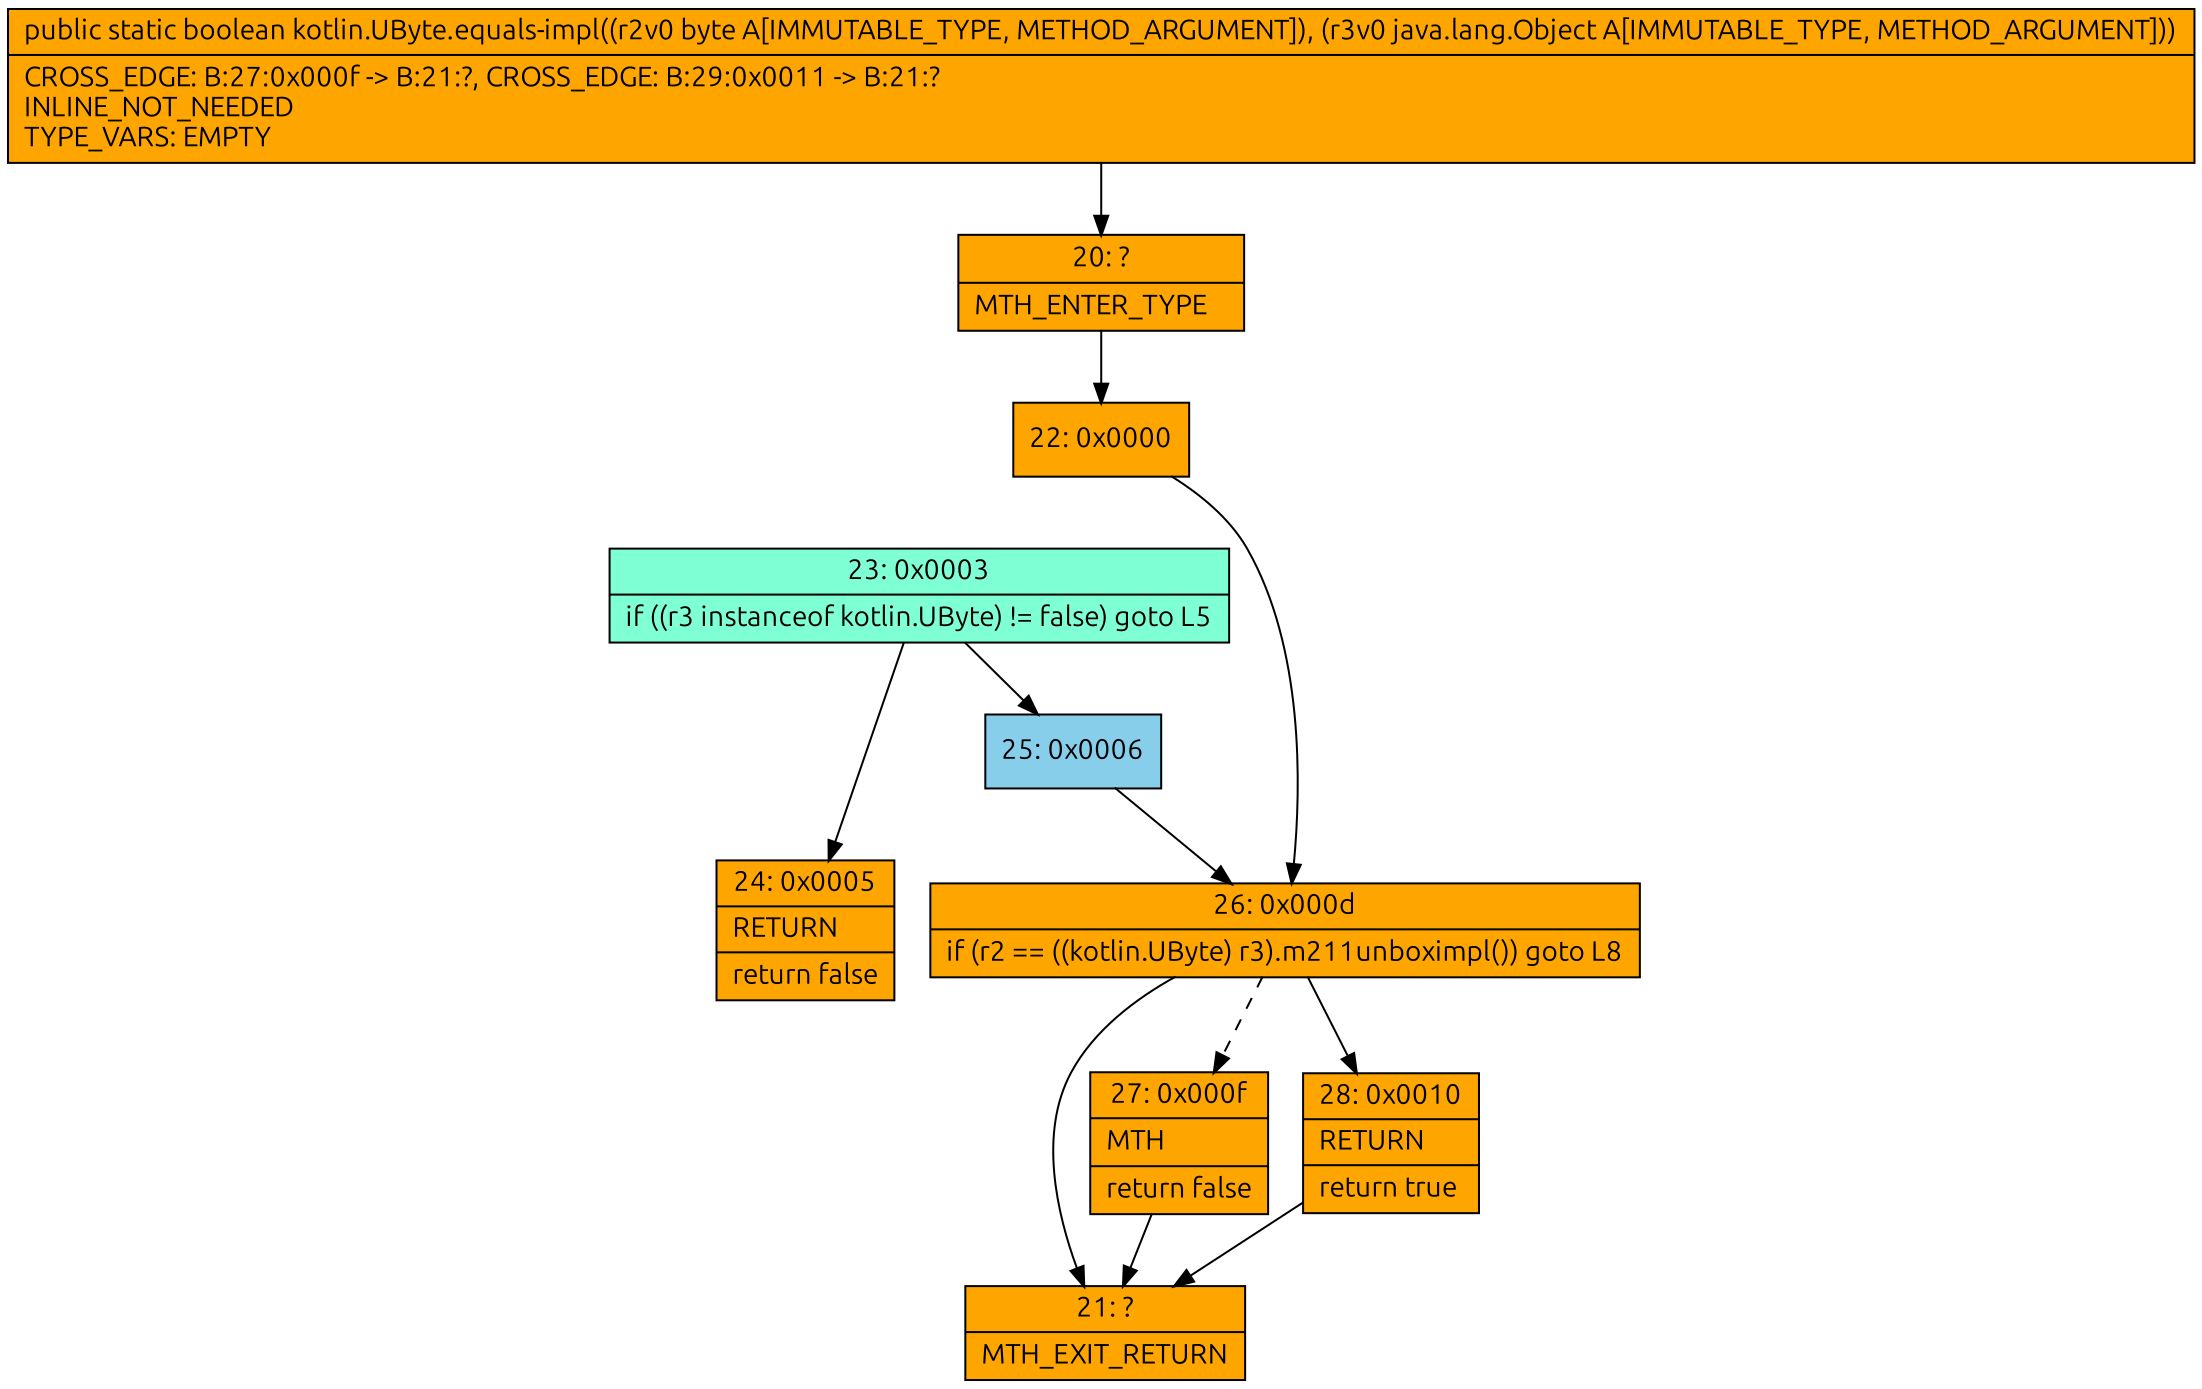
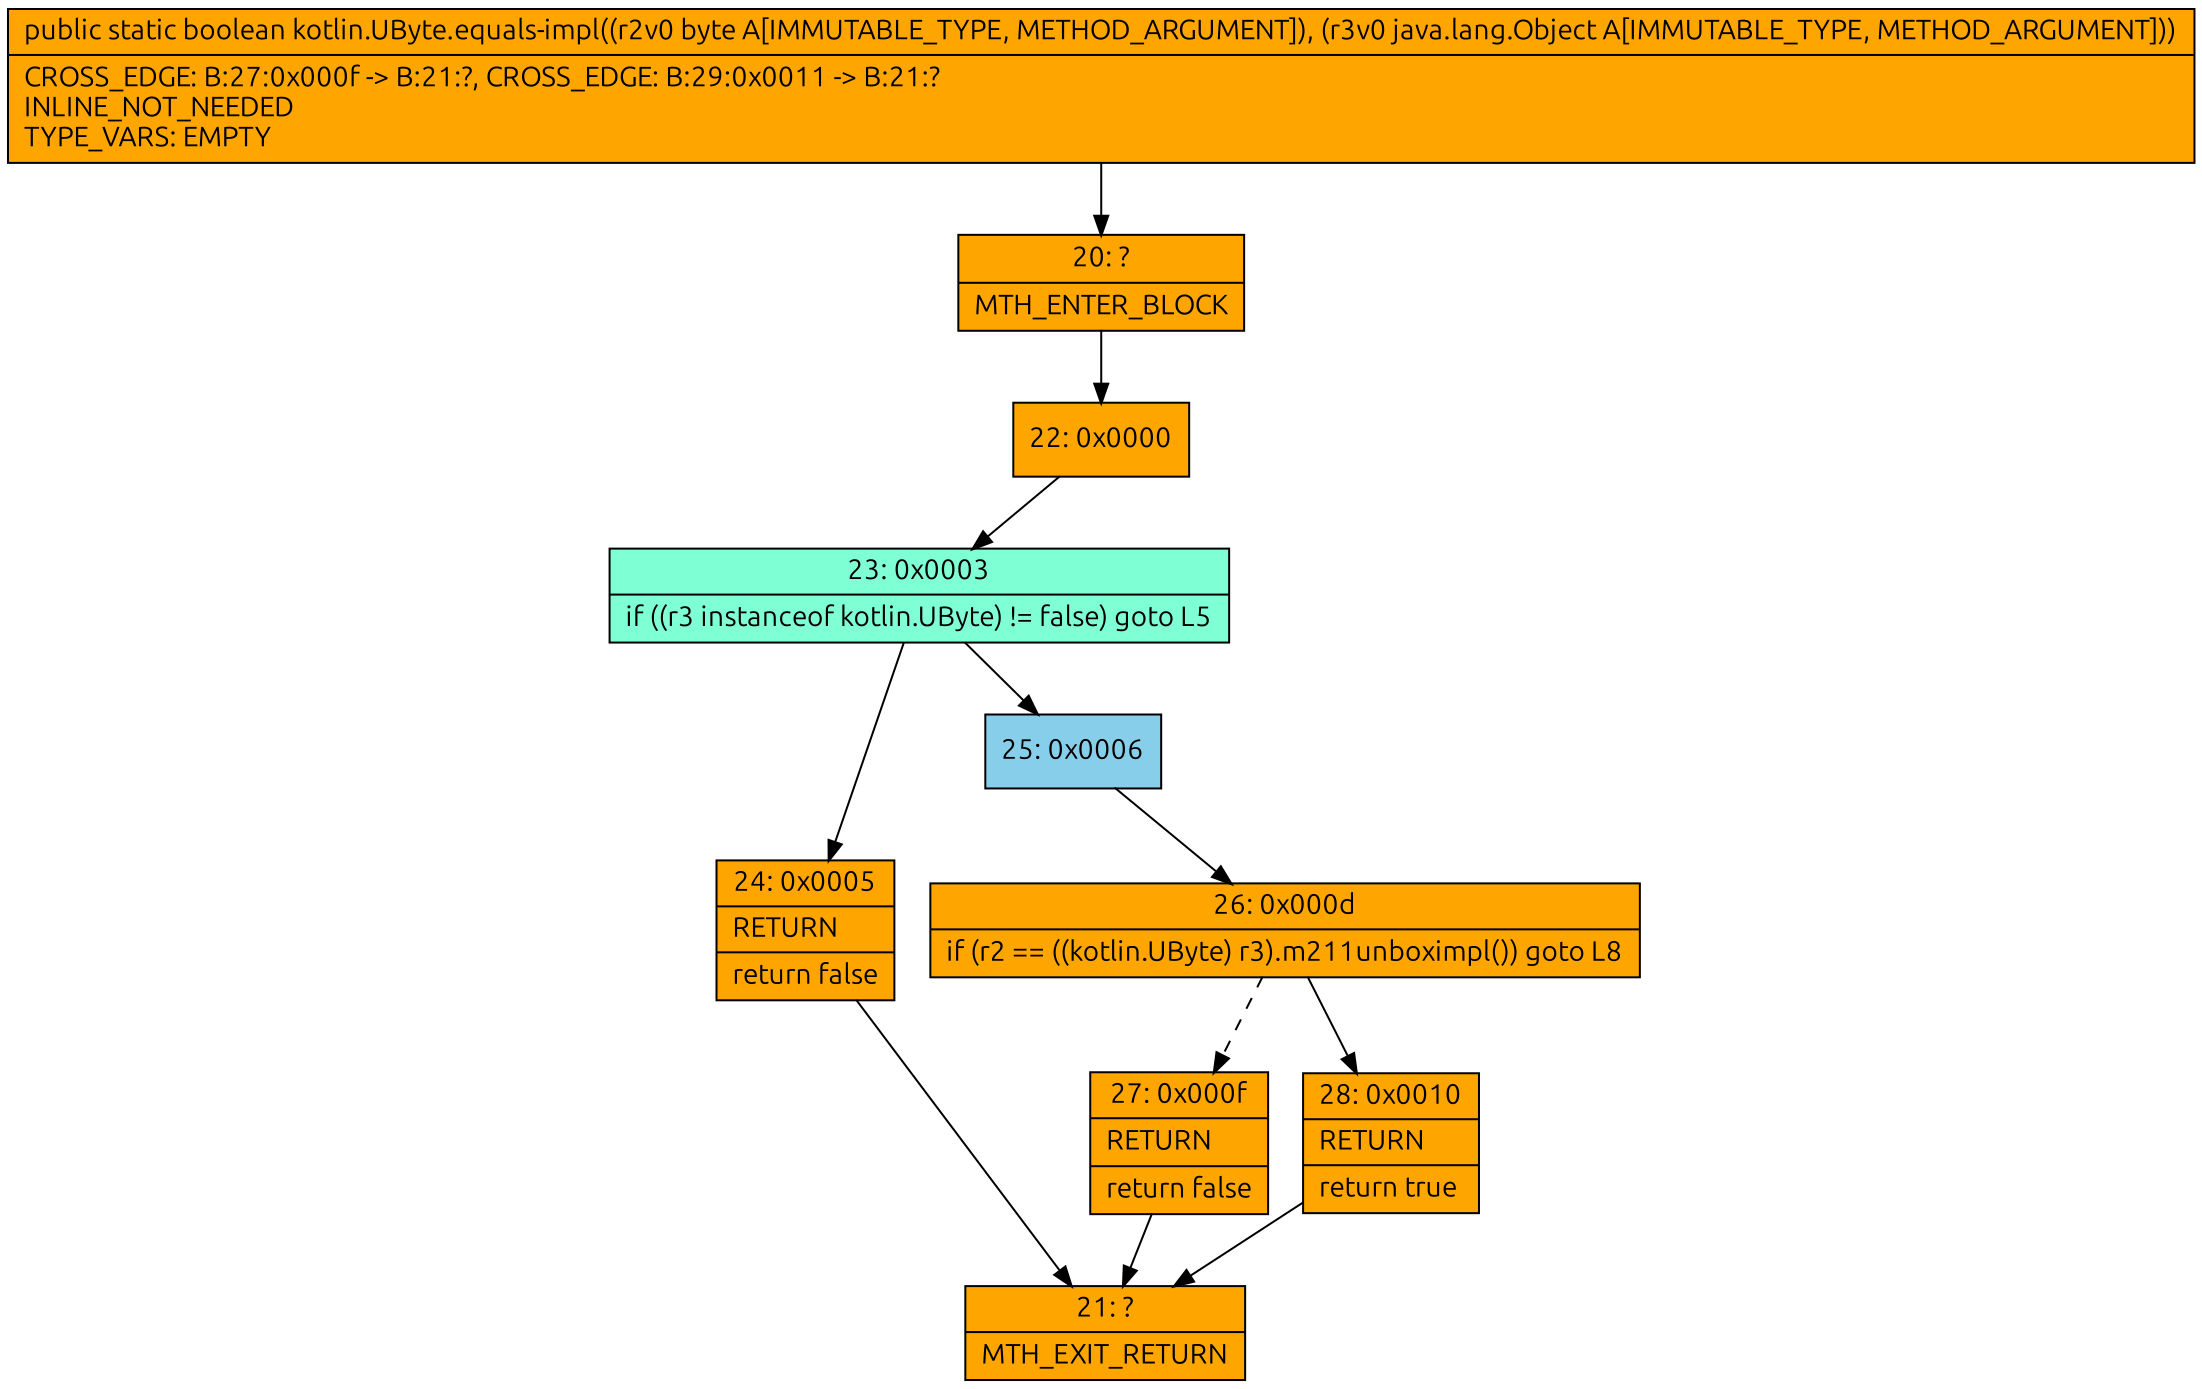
node "20: ?": text "MTH_ENTER_TYPE" -> "MTH_ENTER_BLOCK"
edge "22: 0x0000" -> "26: 0x000d": now "22: 0x0000" -> "23: 0x0003"
edge "26: 0x000d" -> "21: ?": now "24: 0x0005" -> "21: ?"
node "27: 0x000f": text "MTH" -> "RETURN"
